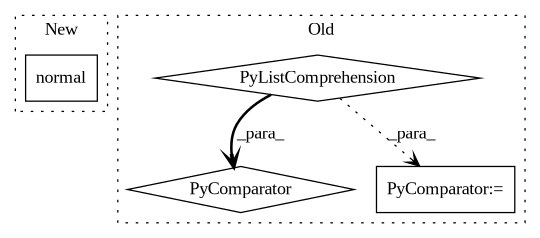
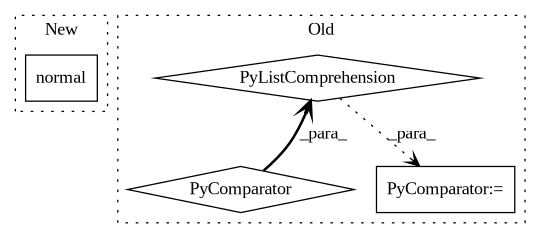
edge "PyListComprehension" -> "PyComparator": reversed
